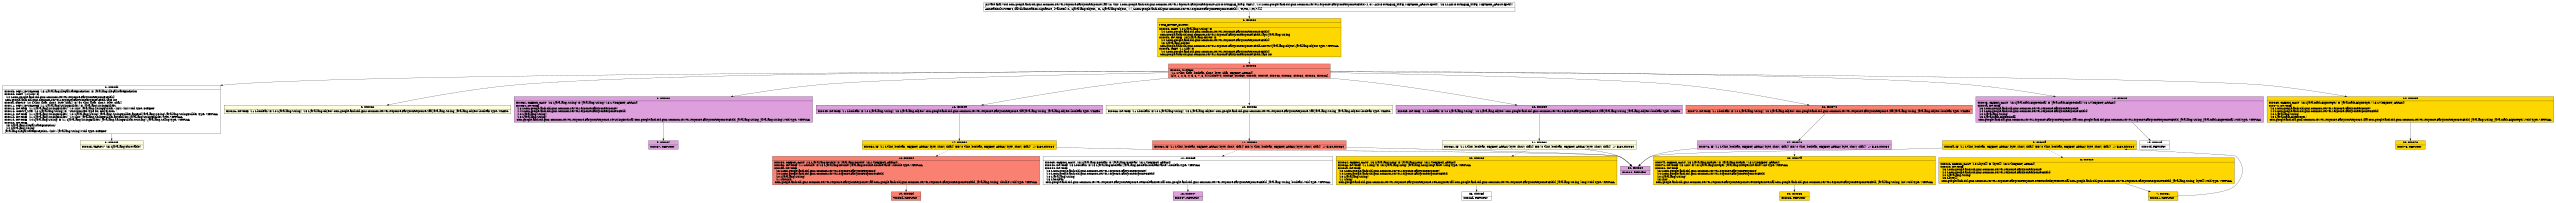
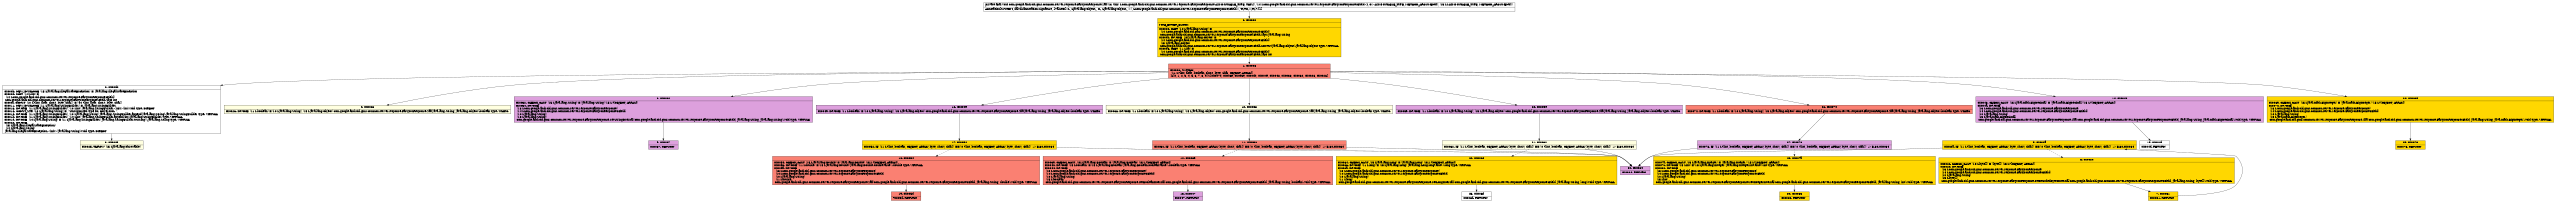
node "12: 0x003e": fillcolor white -> salmon
